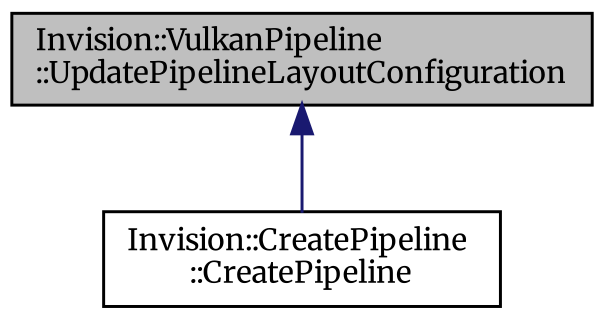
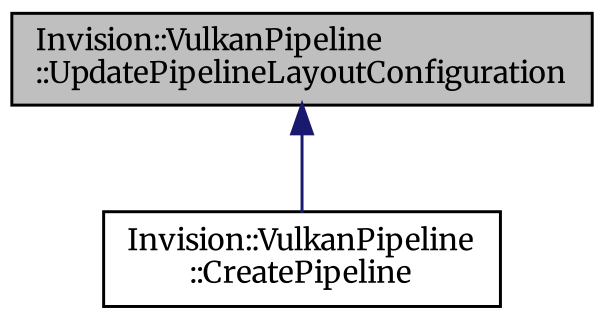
node "Invision::CreatePipeline ::CreatePipeline": label "Invision::CreatePipeline ::CreatePipeline" -> "Invision::VulkanPipeline ::CreatePipeline"
